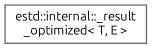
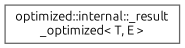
node "estd::internal::_result _optimized< T, E >": label "estd::internal::_result _optimized< T, E >" -> "optimized::internal::_result _optimized< T, E >"
